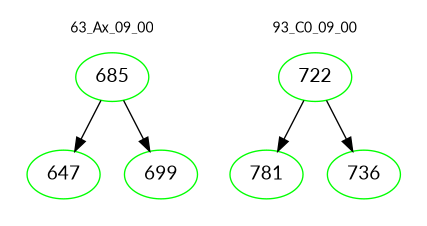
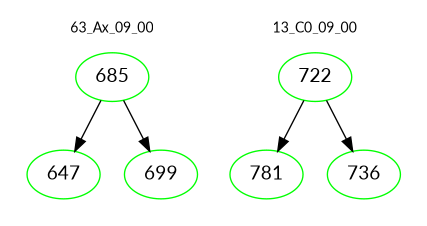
cluster "93_C0_09_00": label "93_C0_09_00" -> "13_C0_09_00"
